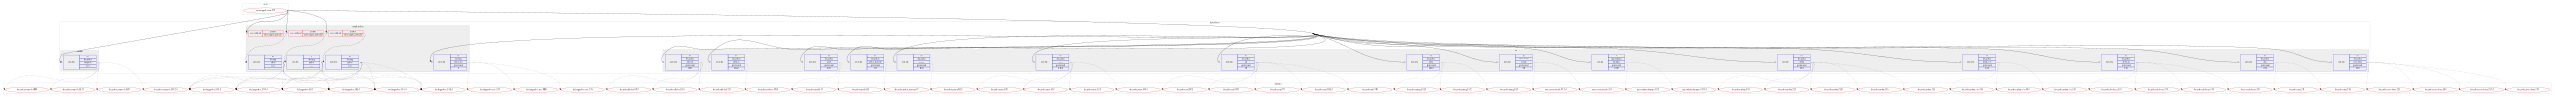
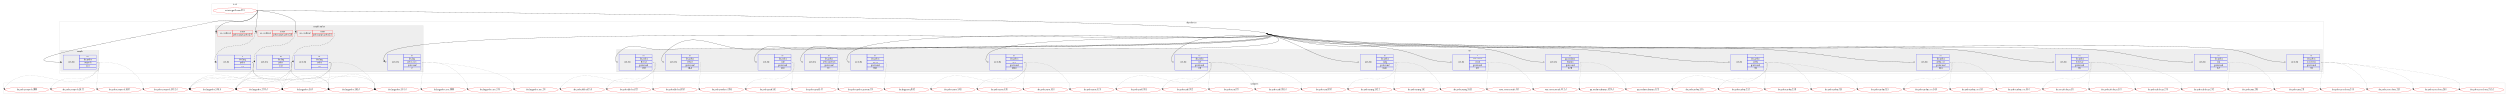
node "dev-lang/python-3.4.5-r1": removed
node "dev-python/pyzmq-16.0.2": label "dev-python/pyzmq-16.0.2" -> "dev-lang/pyzmq-16.0.2"
